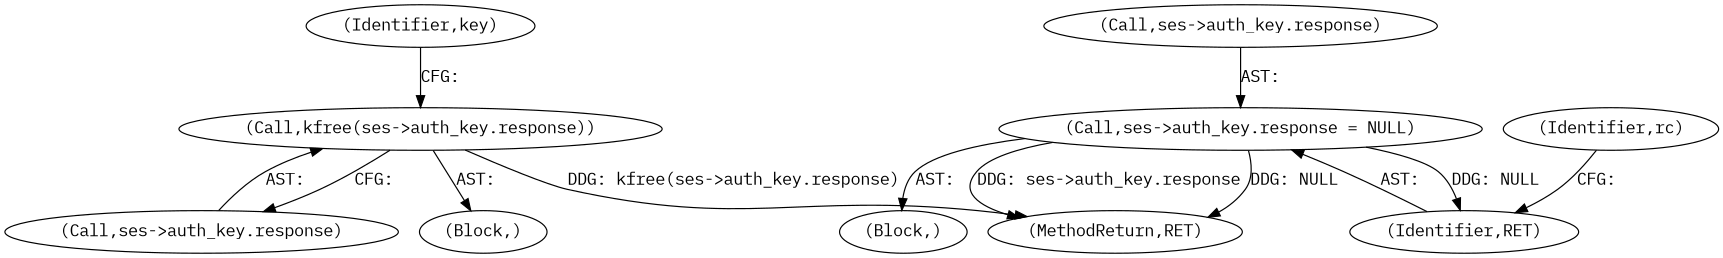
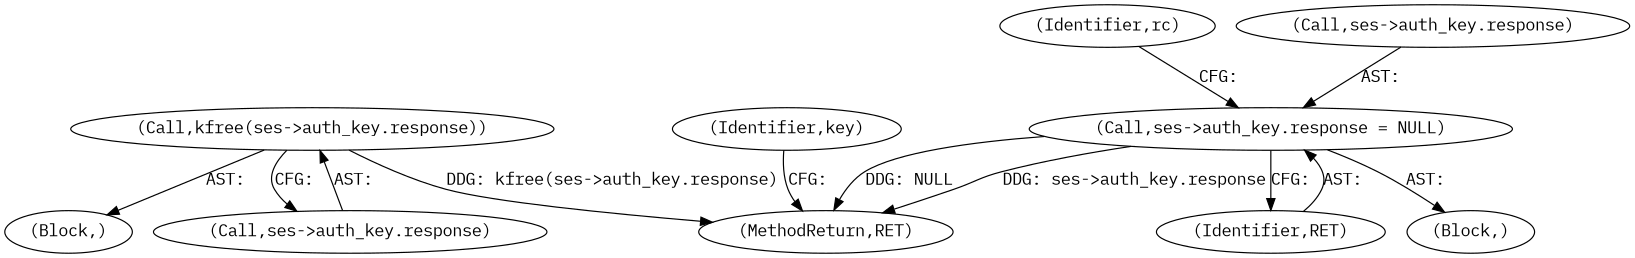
edge "(Identifier,key)" -> "(Call,kfree(ses->auth_key.response))": now "(Identifier,key)" -> "(MethodReturn,RET)"
edge "(Call,ses->auth_key.response = NULL)" -> "(Identifier,RET)": label "DDG: NULL" -> "CFG: "
edge "(Identifier,rc)" -> "(Identifier,RET)": now "(Identifier,rc)" -> "(Call,ses->auth_key.response = NULL)"
